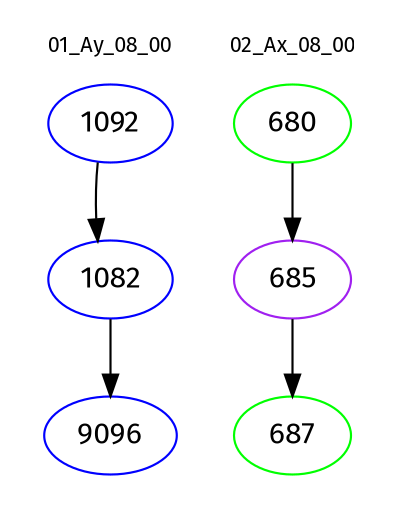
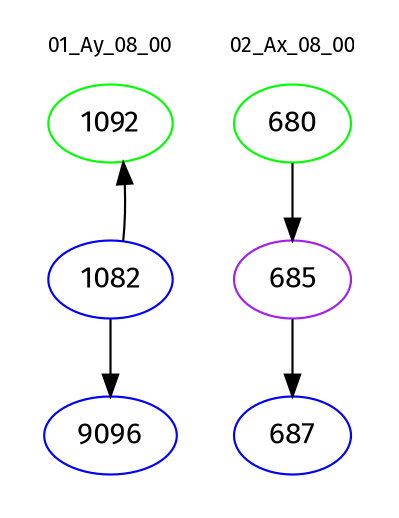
node "1092": color blue -> green
edge "1092" -> "1082": reversed
node "687": color green -> blue
